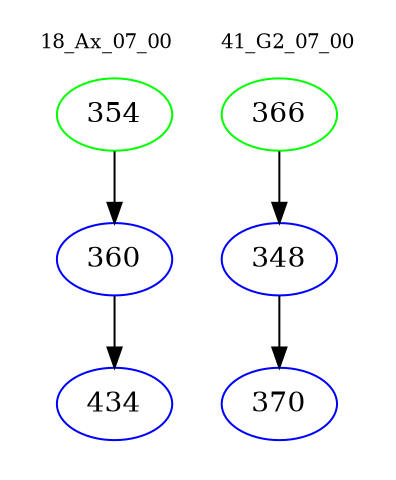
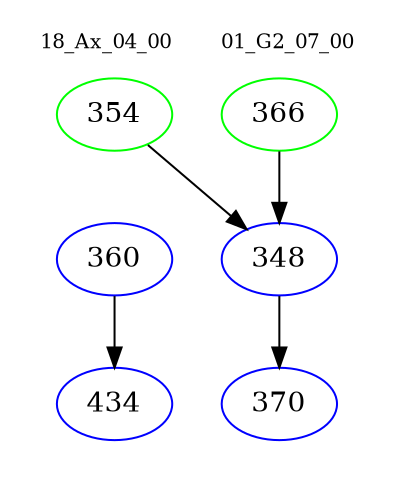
cluster "18_Ax_07_00": label "18_Ax_07_00" -> "18_Ax_04_00"
cluster "41_G2_07_00": label "41_G2_07_00" -> "01_G2_07_00"
edge "354" -> "360": now "354" -> "348"
